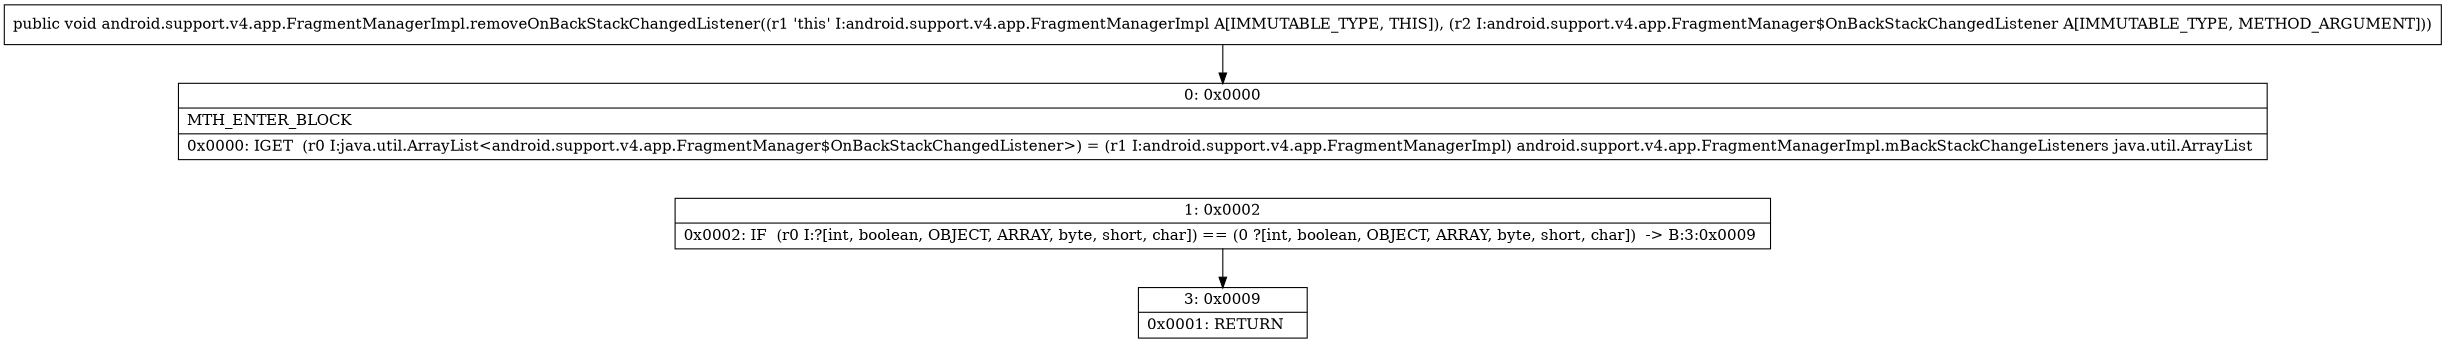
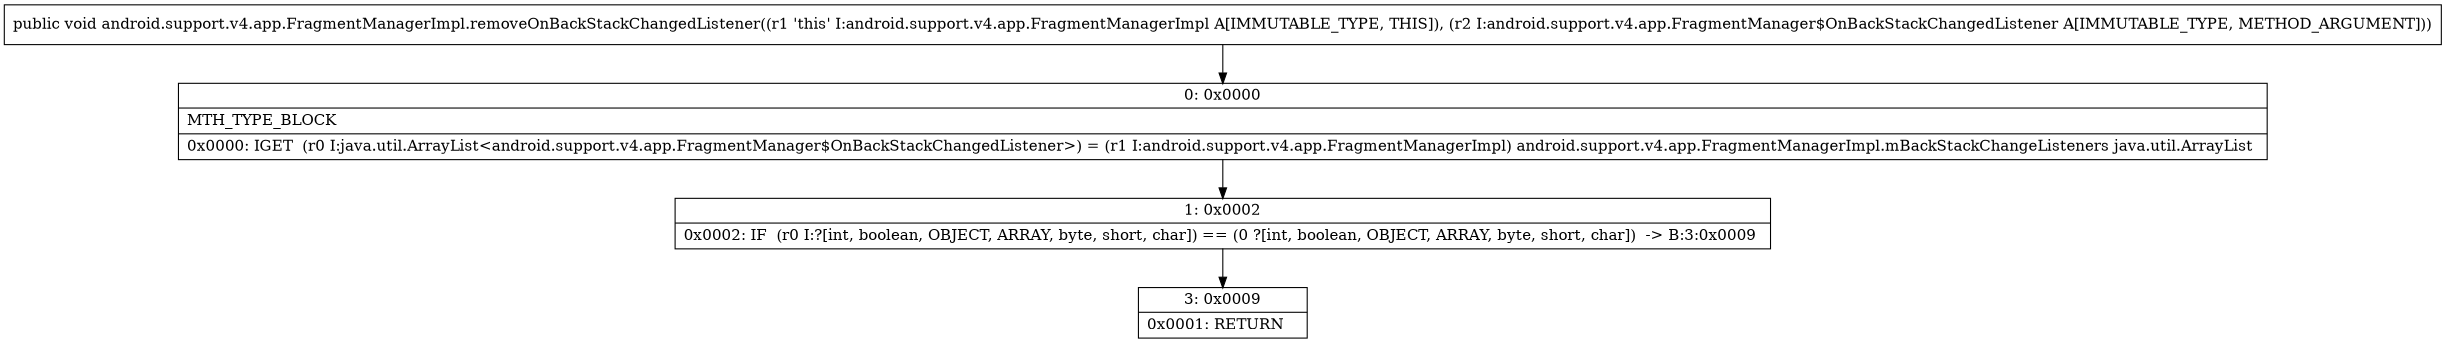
node "0: 0x0000": text "MTH_ENTER_BLOCK" -> "MTH_TYPE_BLOCK"
edge "0: 0x0000" -> "1: 0x0002": added
